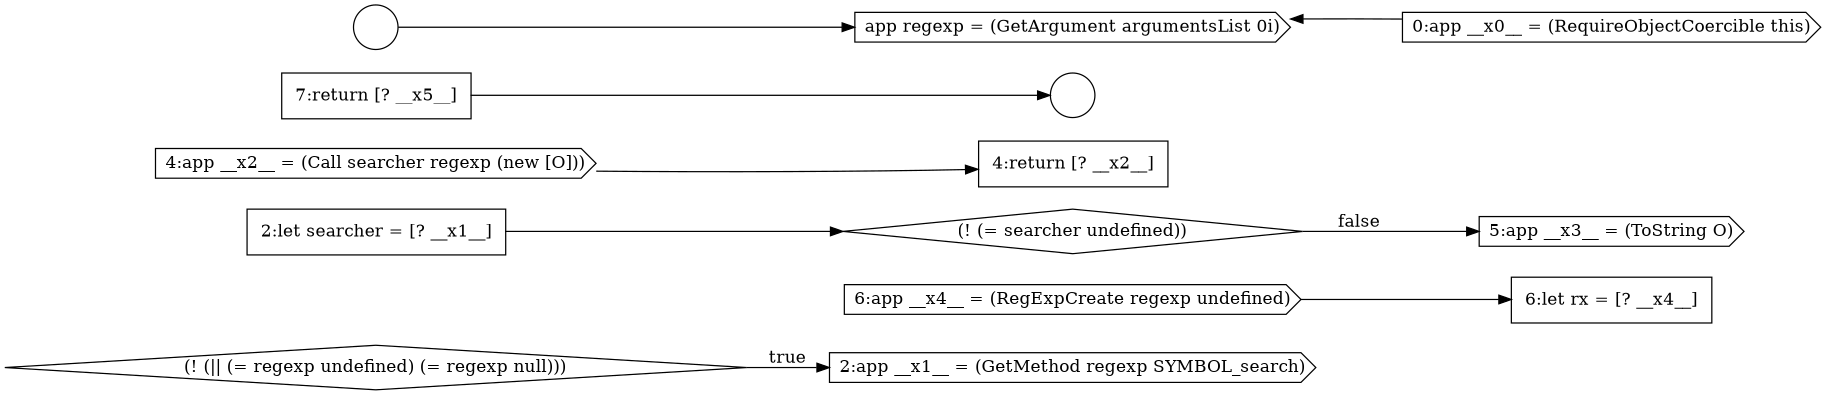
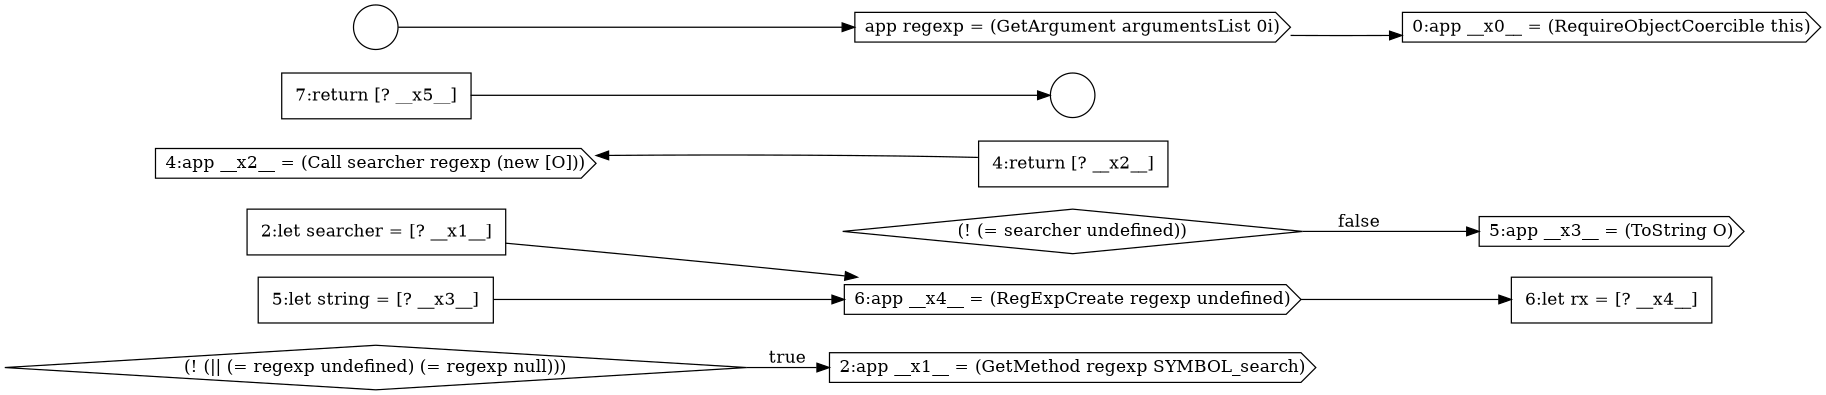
edge "0:app __x0__ = (RequireObjectCoercible this)" -> "app regexp = (GetArgument argumentsList 0i)": reversed
edge "4:app __x2__ = (Call searcher regexp (new [O]))" -> "4:return [? __x2__]": reversed
edge "2:let searcher = [? __x1__]" -> "(! (= searcher undefined))": now "2:let searcher = [? __x1__]" -> "6:app __x4__ = (RegExpCreate regexp undefined)"
node "5:let string = [? __x3__]": added
